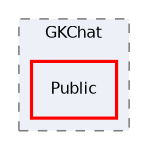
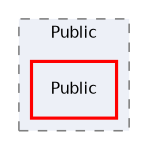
cluster "GKChat": label "GKChat" -> "Public"
